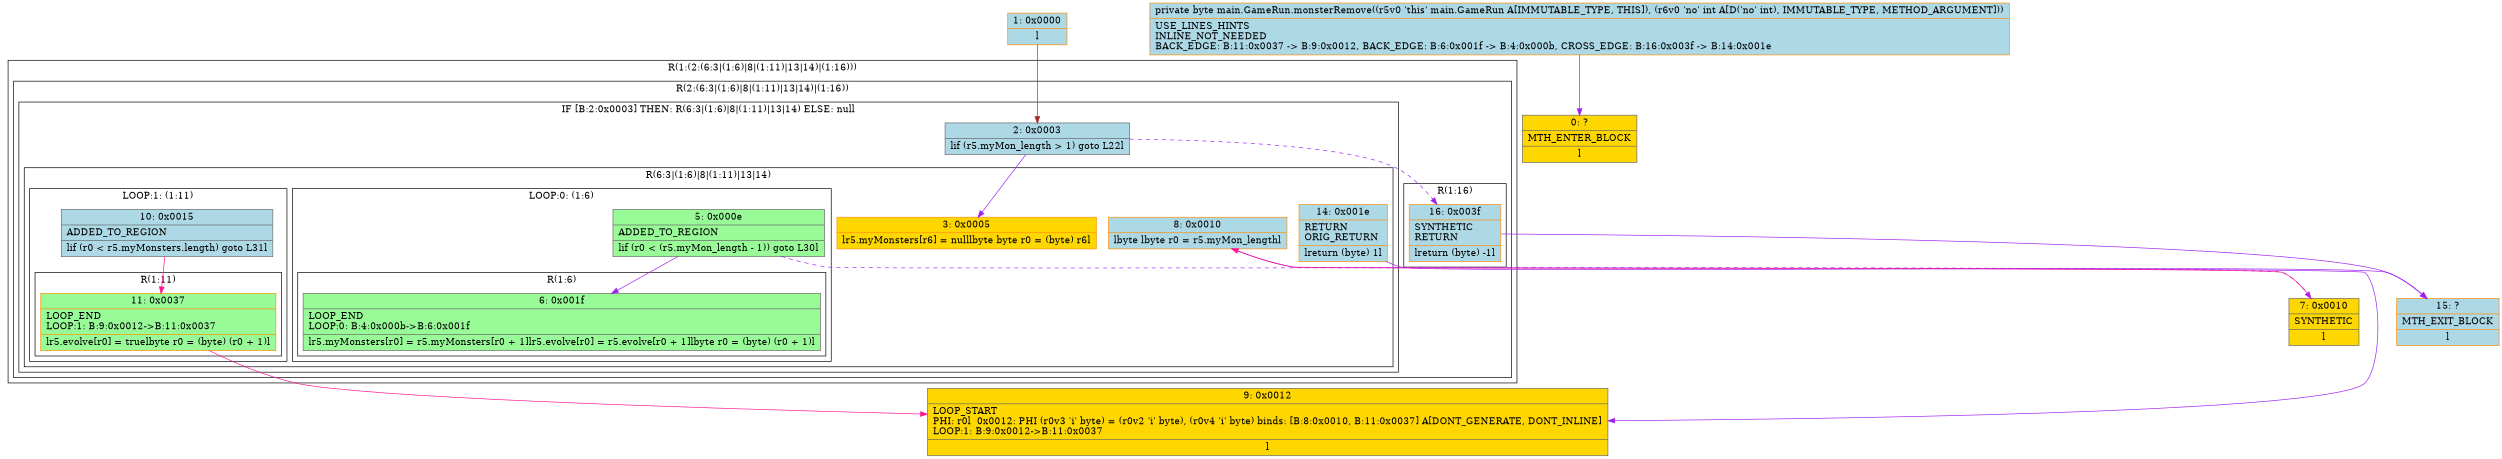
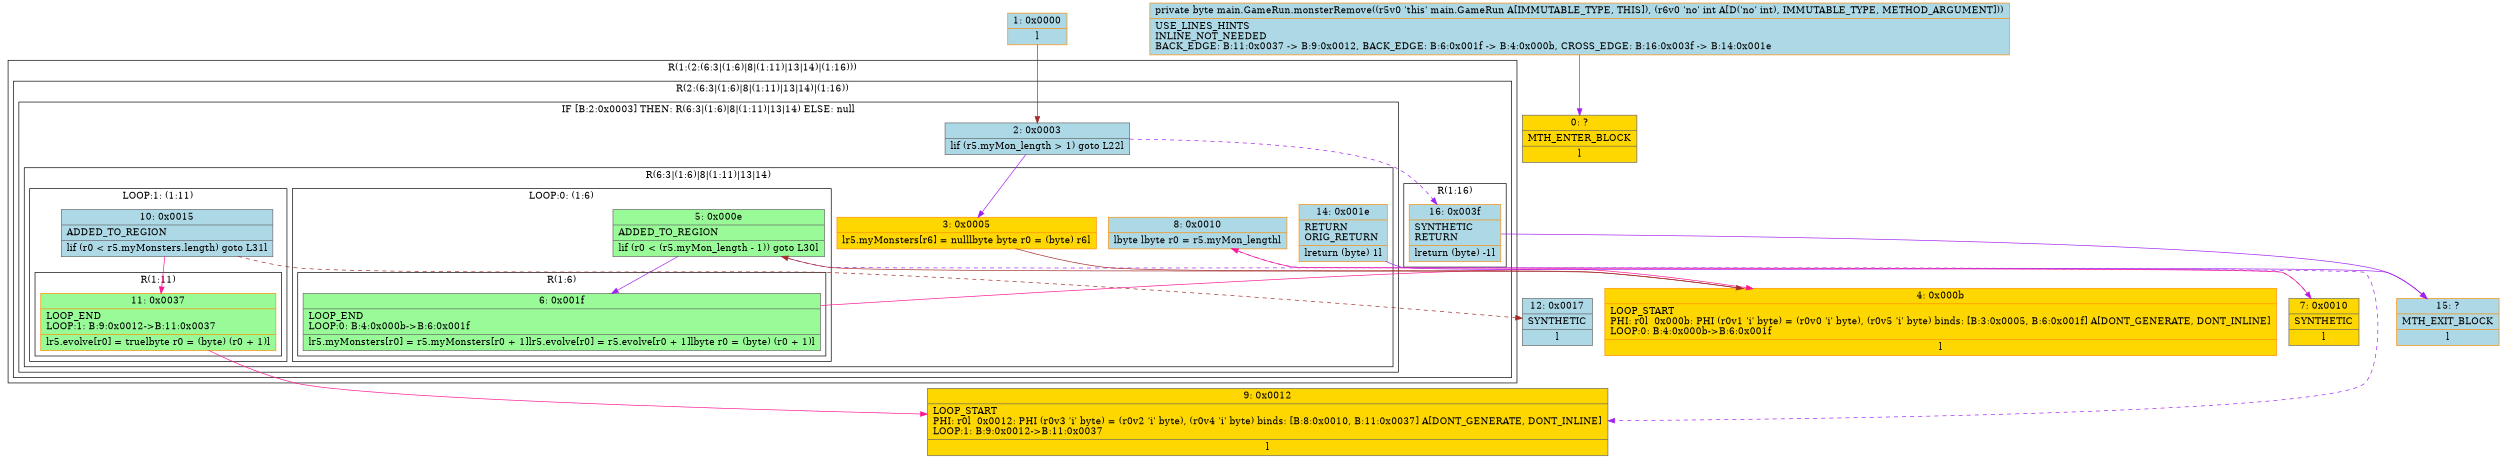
edge "8: 0x0010" -> "9: 0x0012": style solid -> dashed
node "12: 0x0017": added
node "4: 0x000b": added
